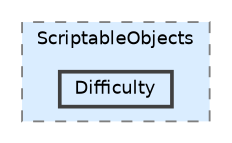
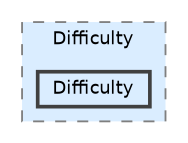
cluster "ScriptableObjects": label "ScriptableObjects" -> "Difficulty"
